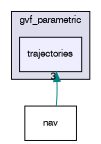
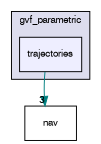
edge "nav" -> "trajectories": reversed
